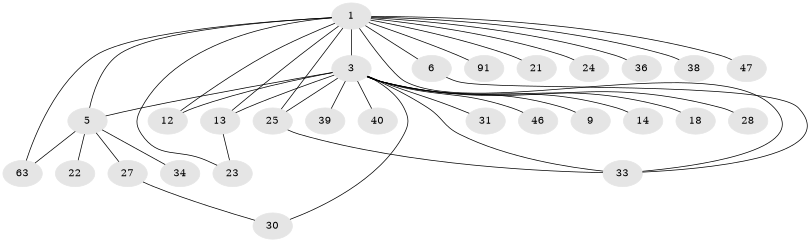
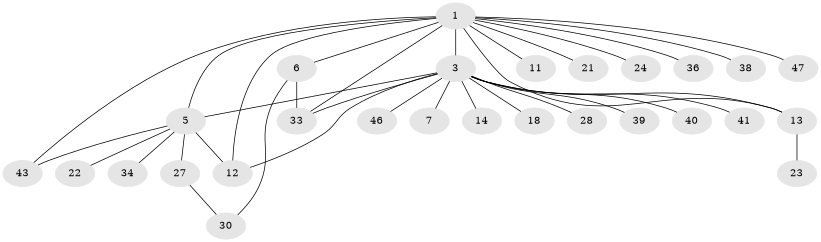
edge "1" -- "23": removed
node "91": label "91" -> "11"
node "25": removed
node "31": label "31" -> "41"
node "9": label "9" -> "7"
edge "5" -- "12": added
edge "3" -- "30": now "6" -- "30"
node "63": label "63" -> "43"
